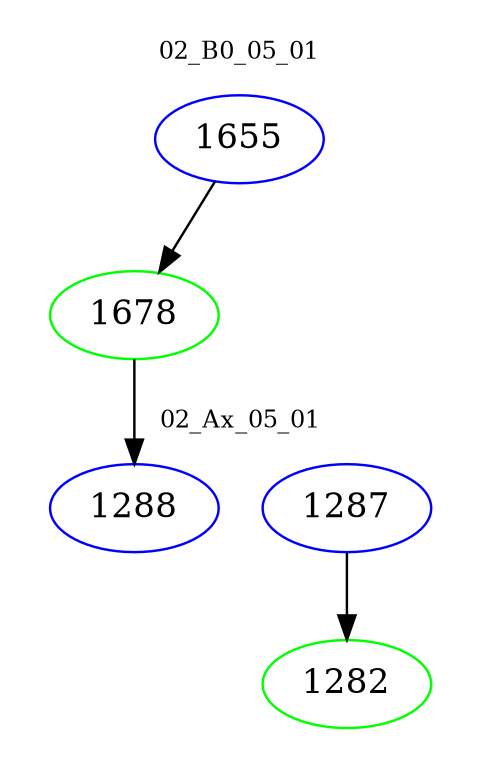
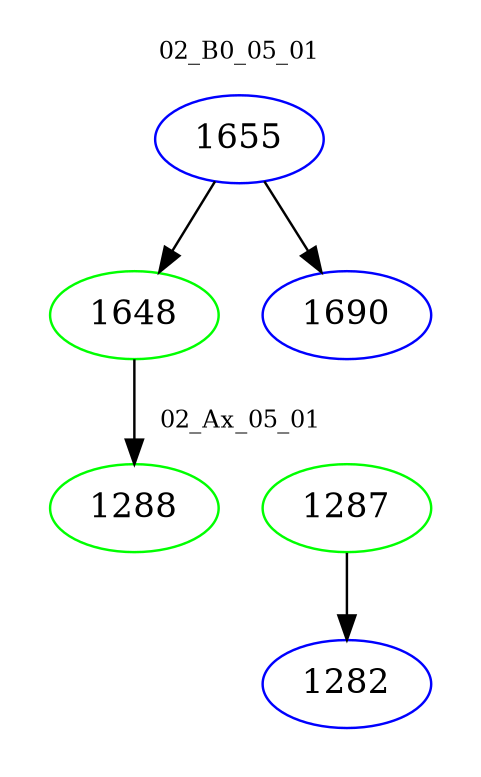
node "1678": label "1678" -> "1648"
node "1690": added
node "1288": color blue -> green
node "1287": color blue -> green
node "1282": color green -> blue
